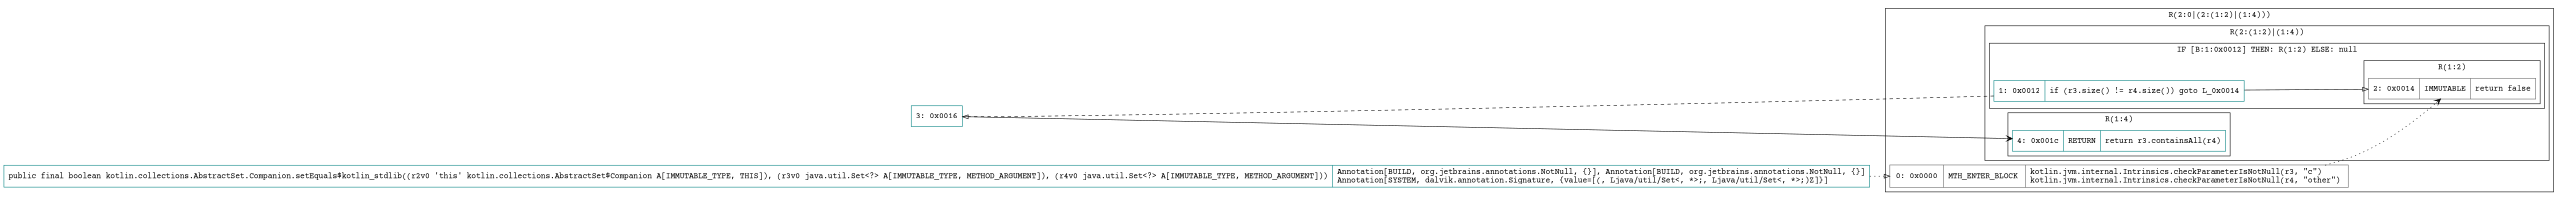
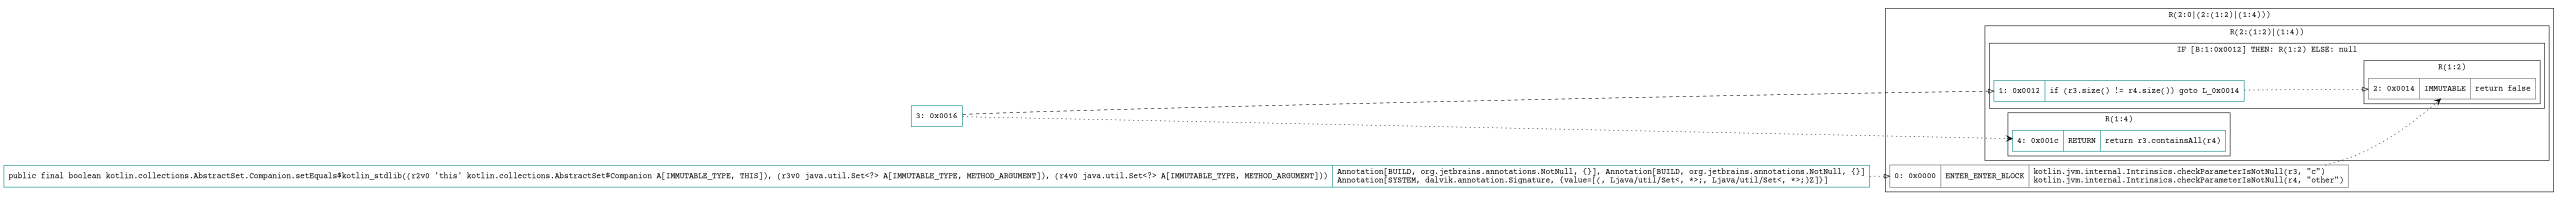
edge "1: 0x0012" -> "2: 0x0014": style solid -> dotted
edge "1: 0x0012" -> "3: 0x0016": reversed
edge "3: 0x0016" -> "4: 0x001c": style solid -> dotted
node "0: 0x0000": text "MTH_ENTER_BLOCK" -> "ENTER_ENTER_BLOCK"
